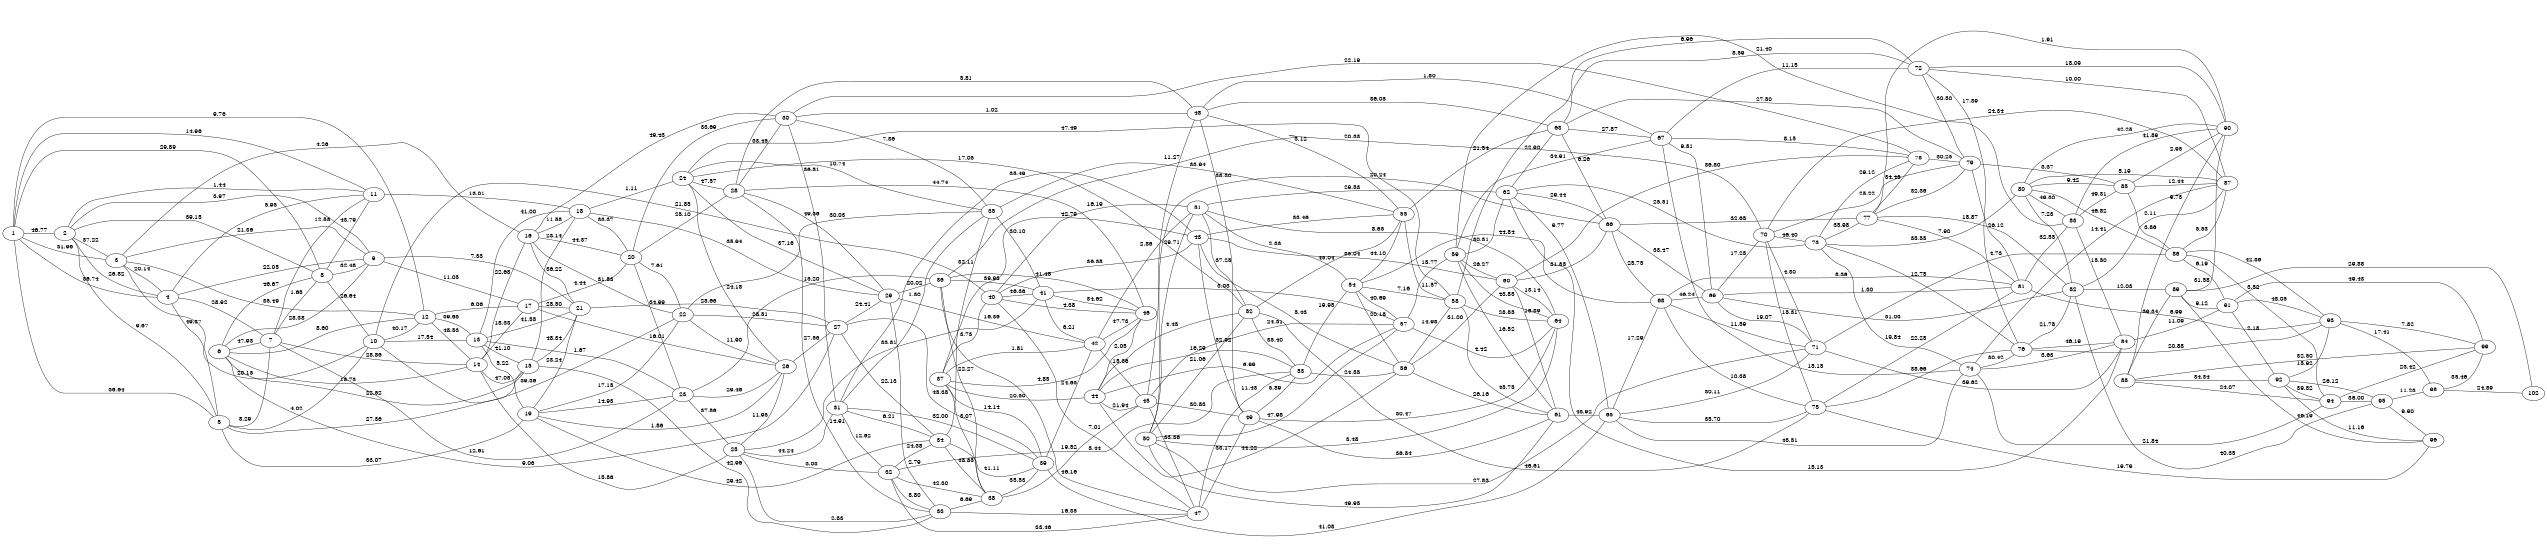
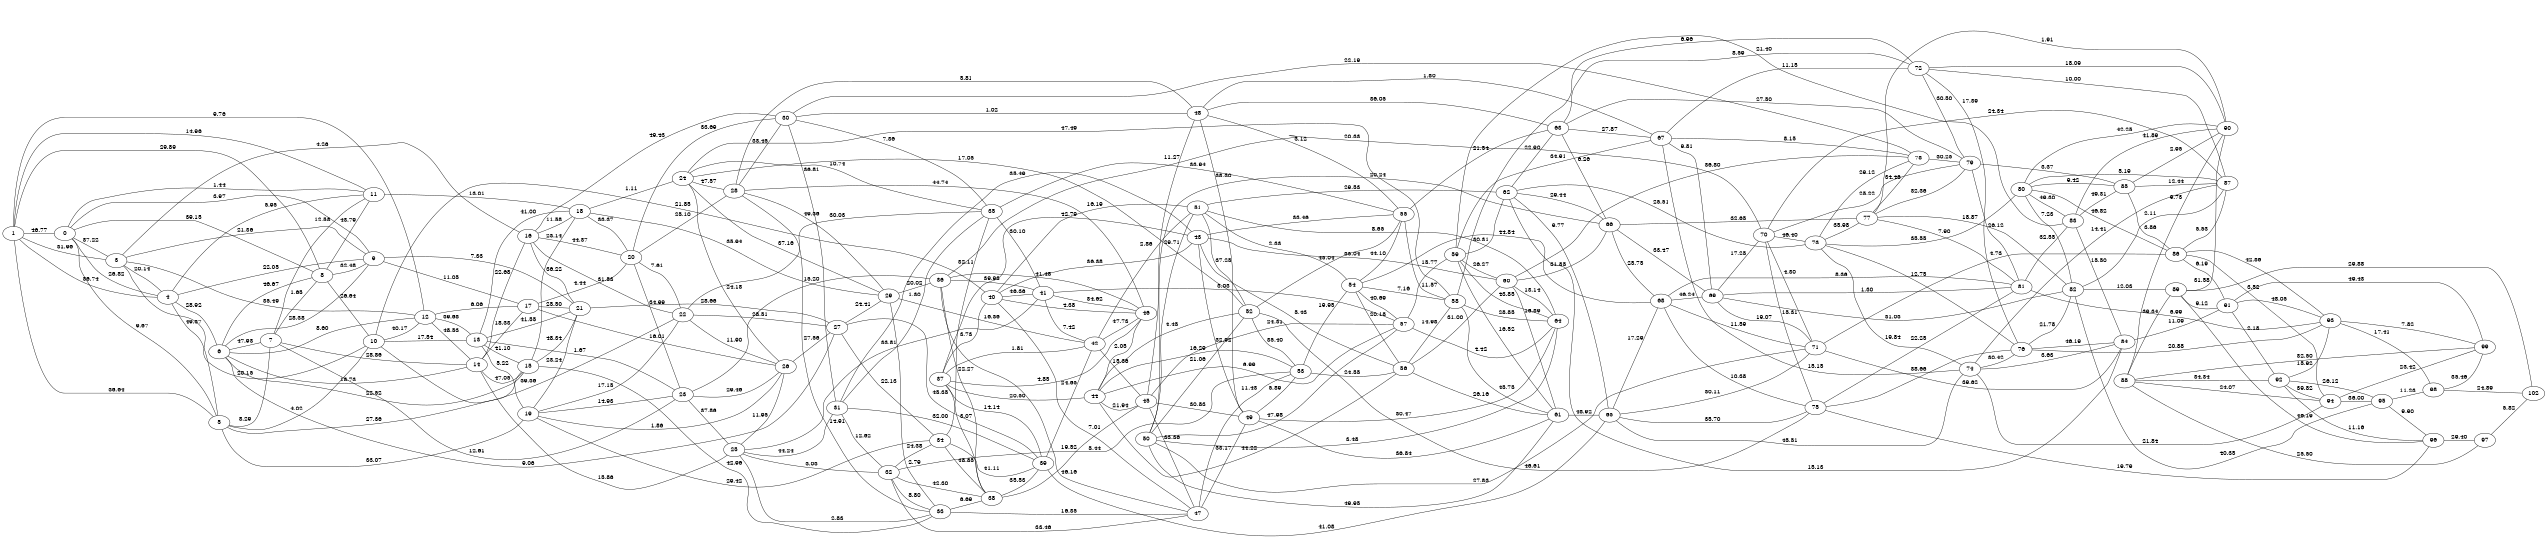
node "2": label "2" -> "0"
edge "4" -- "7": now "4" -- "6"
edge "41" -- "42": label "6.21" -> "7.42"
edge "31" -- "34": removed, label "6.21"
node "97": added
